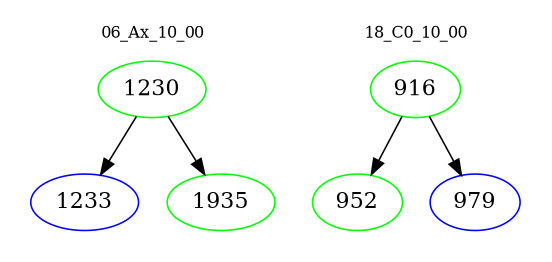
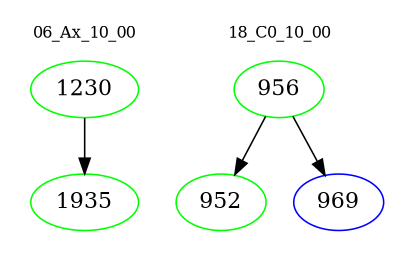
node "916": label "916" -> "956"
node "1233": removed
node "979": label "979" -> "969"
